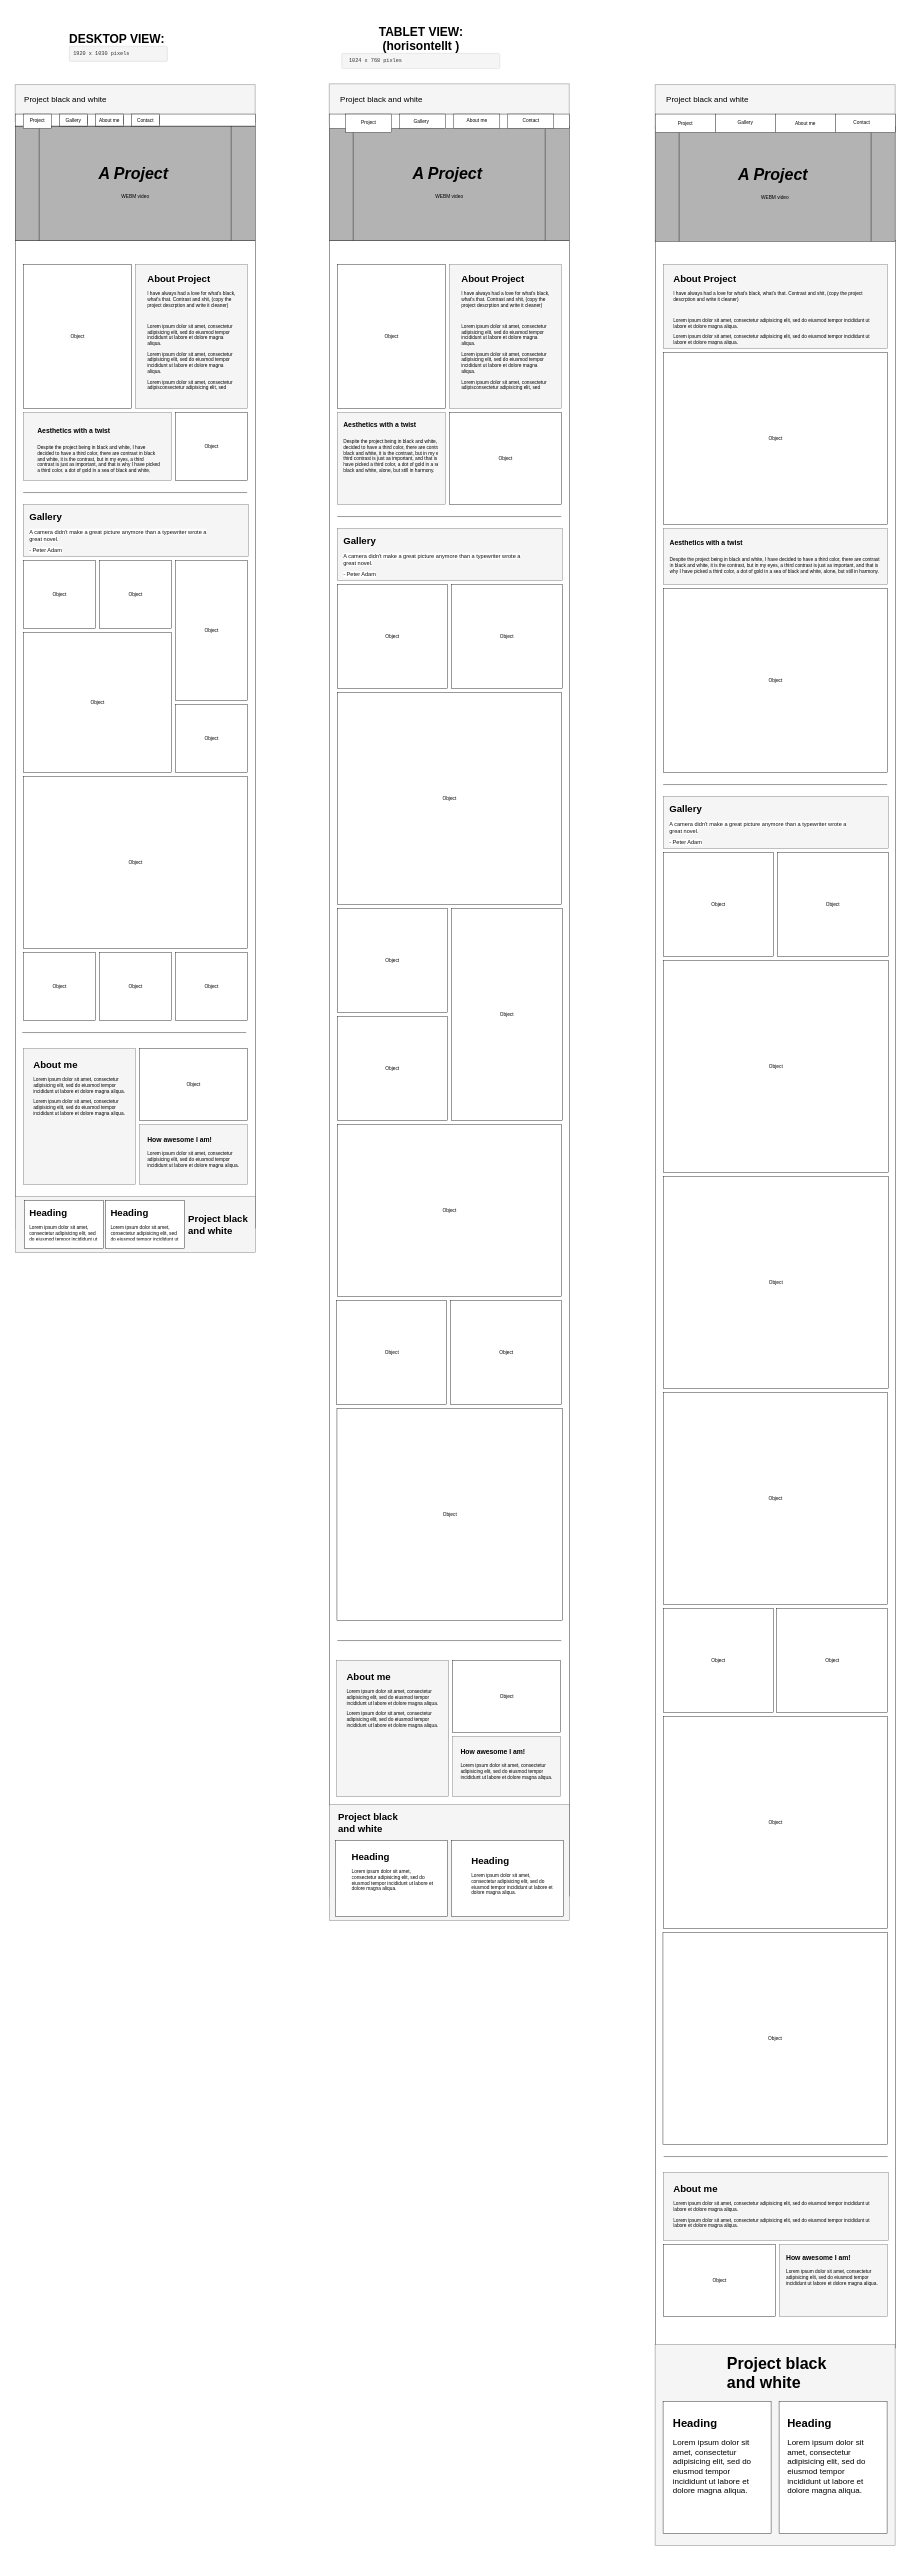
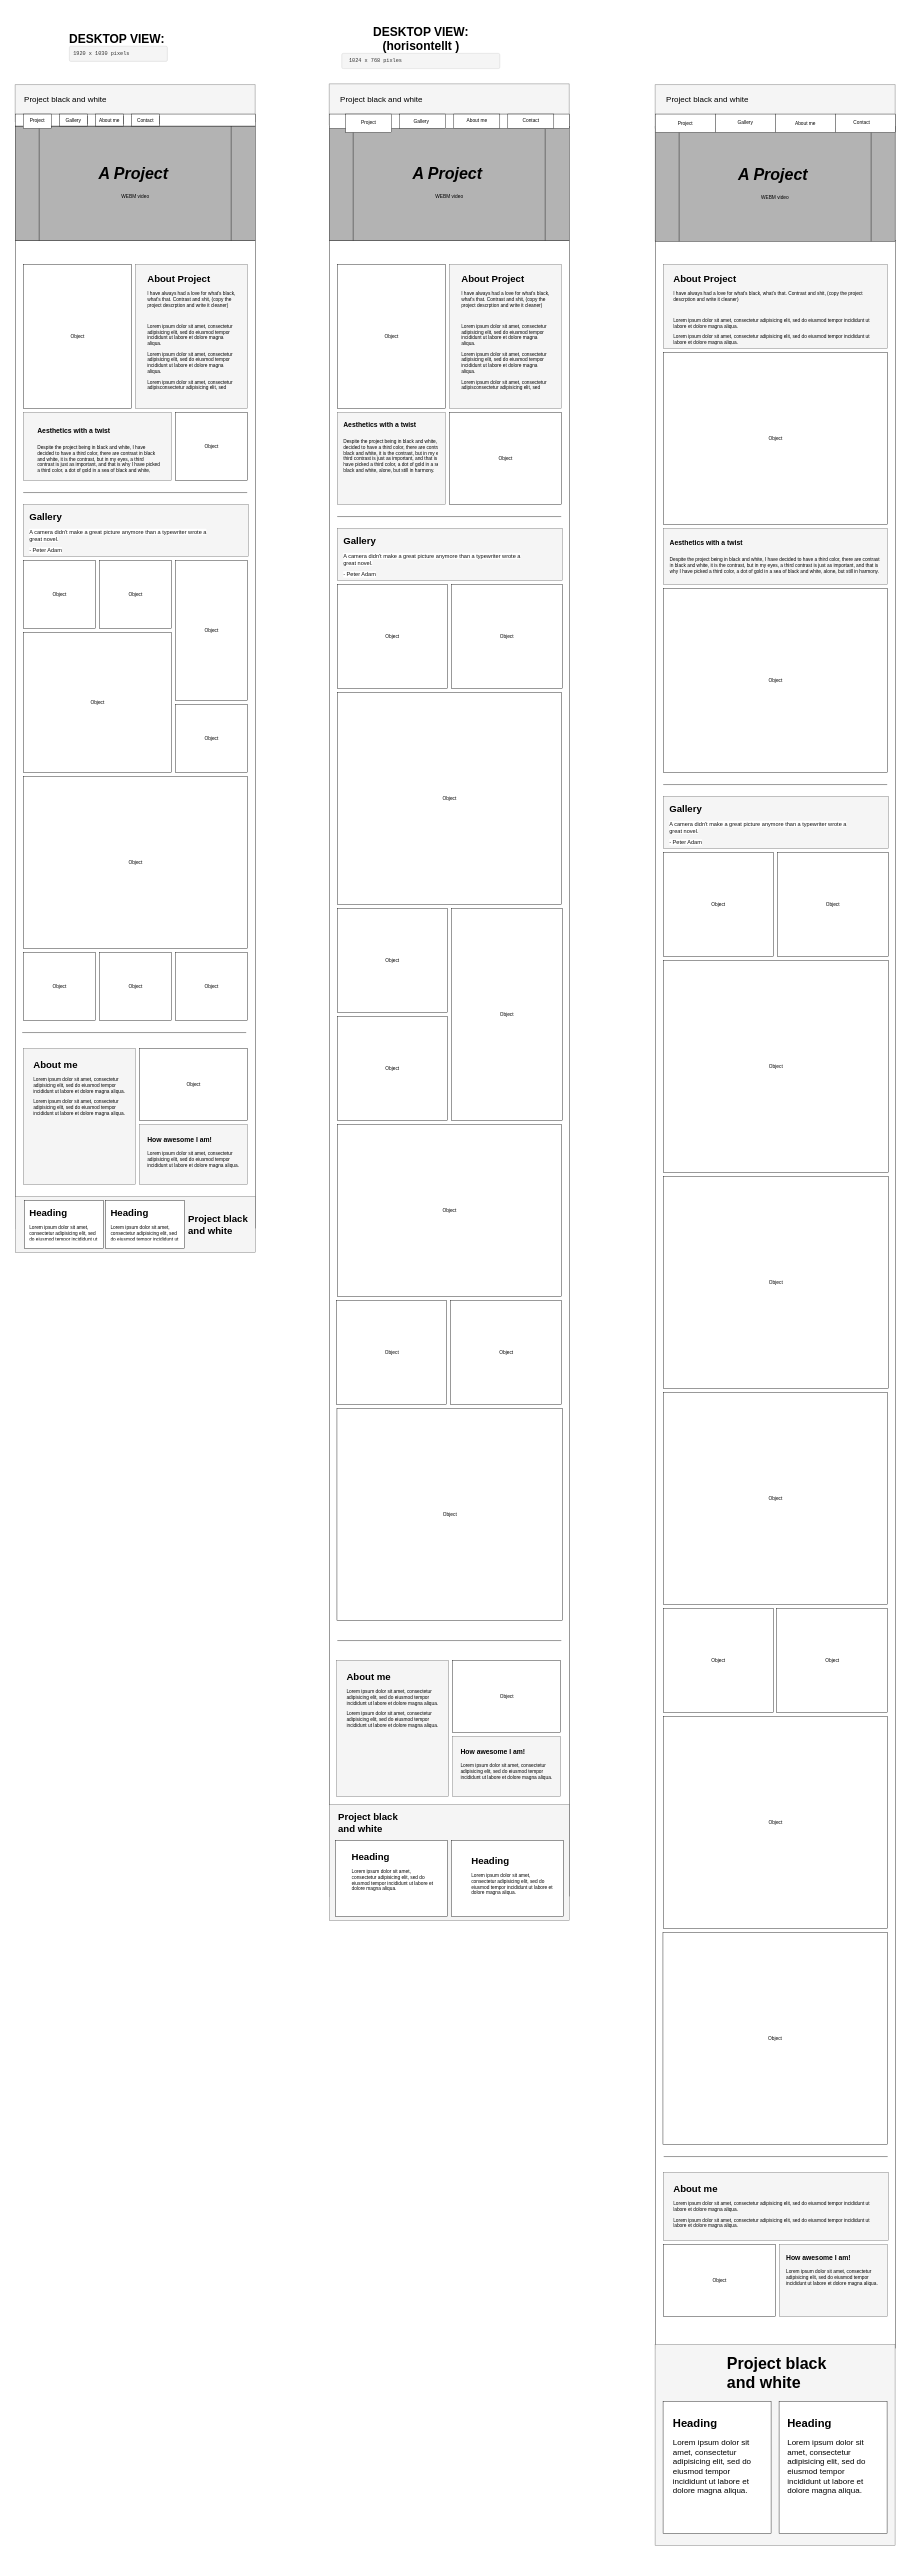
node "TABLET VIEW: (horisontellt ) 1024 x 768 pixles": label "TABLET VIEW: (horisontellt ) 1024 x 768 pixles" -> "DESKTOP VIEW: (horisontellt ) 1024 x 768 pixles"
